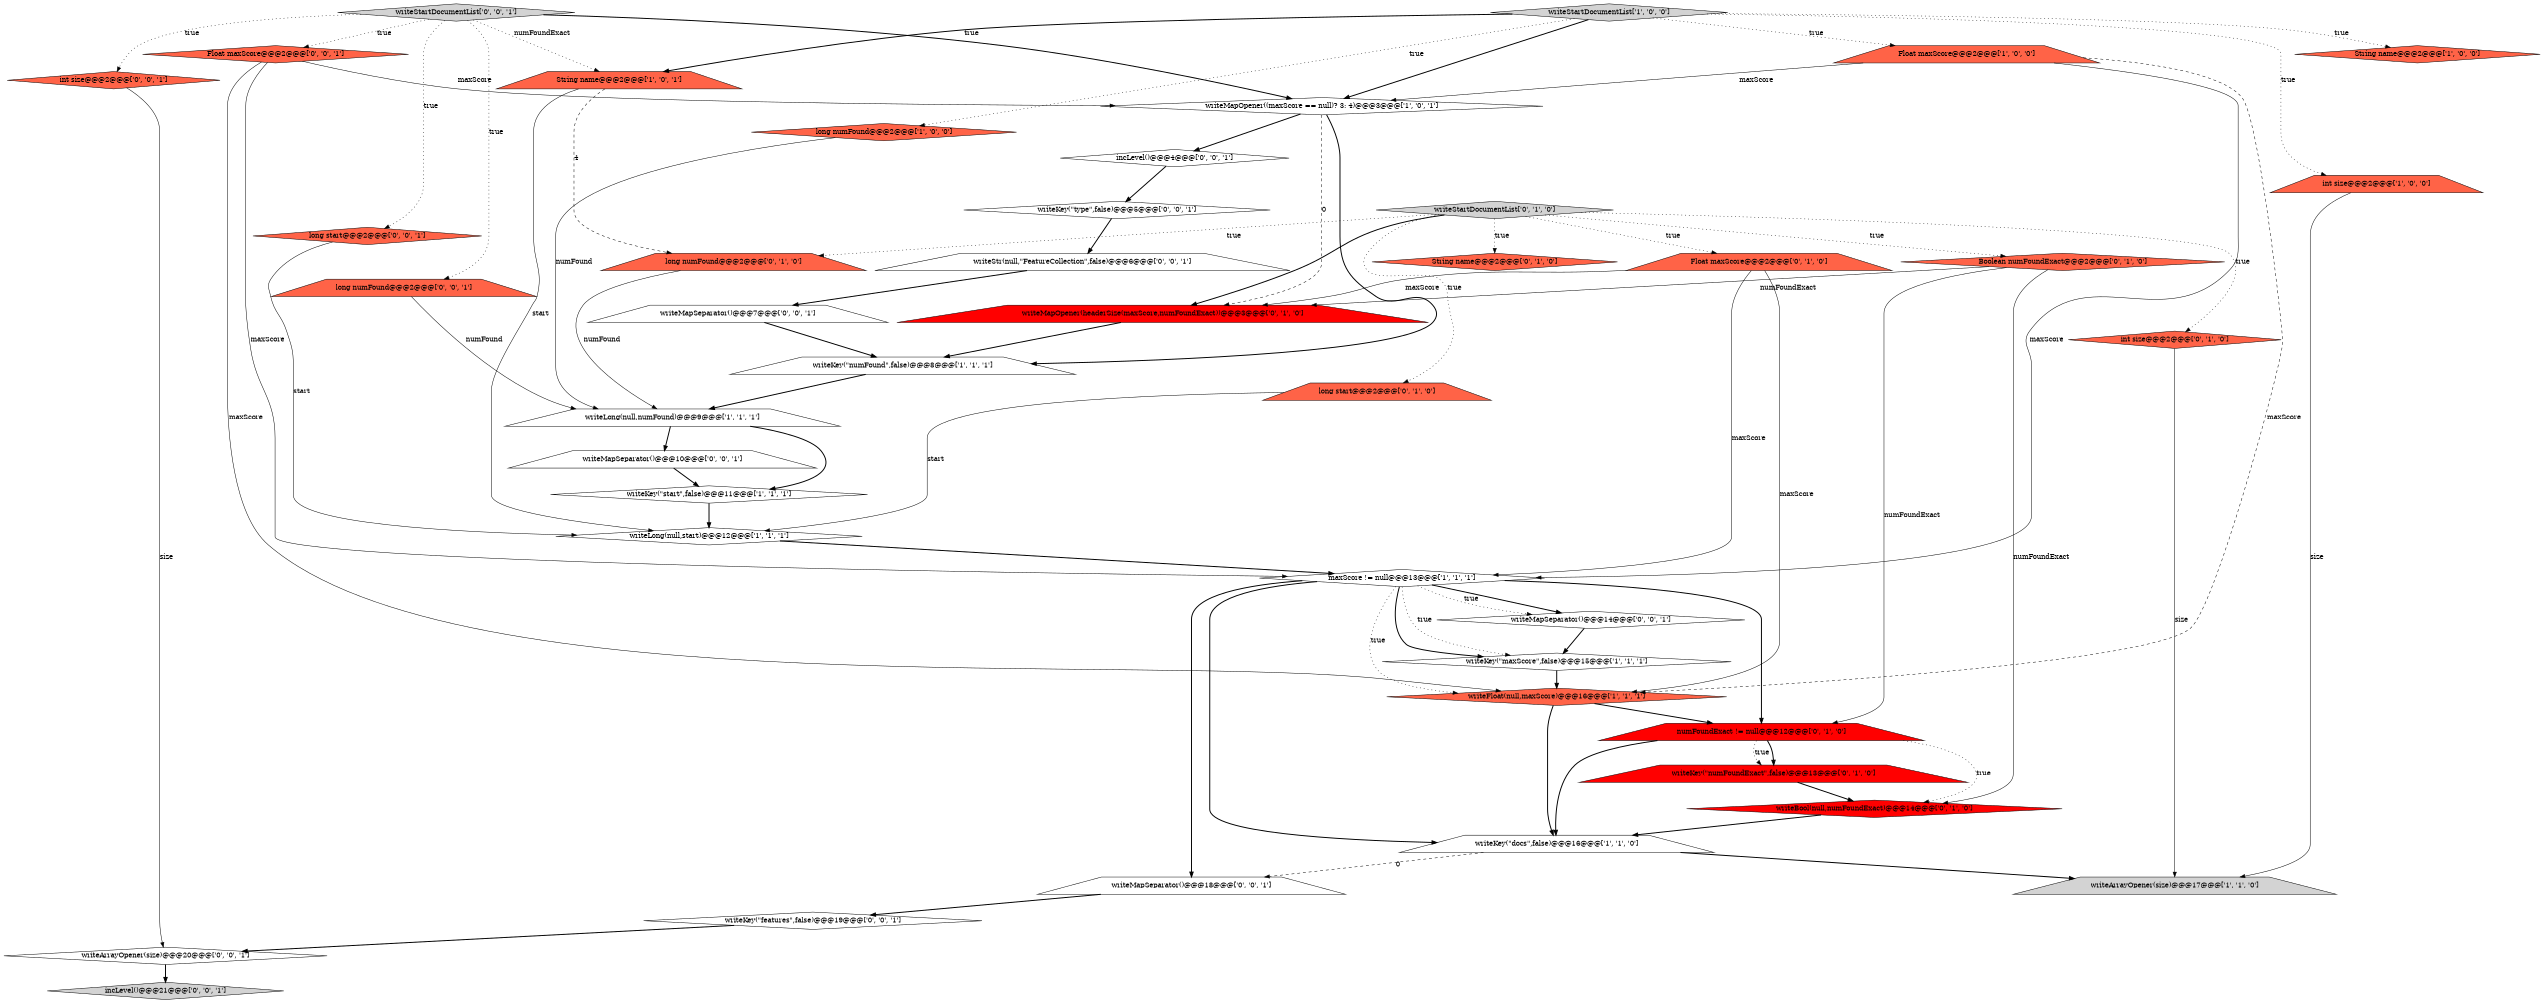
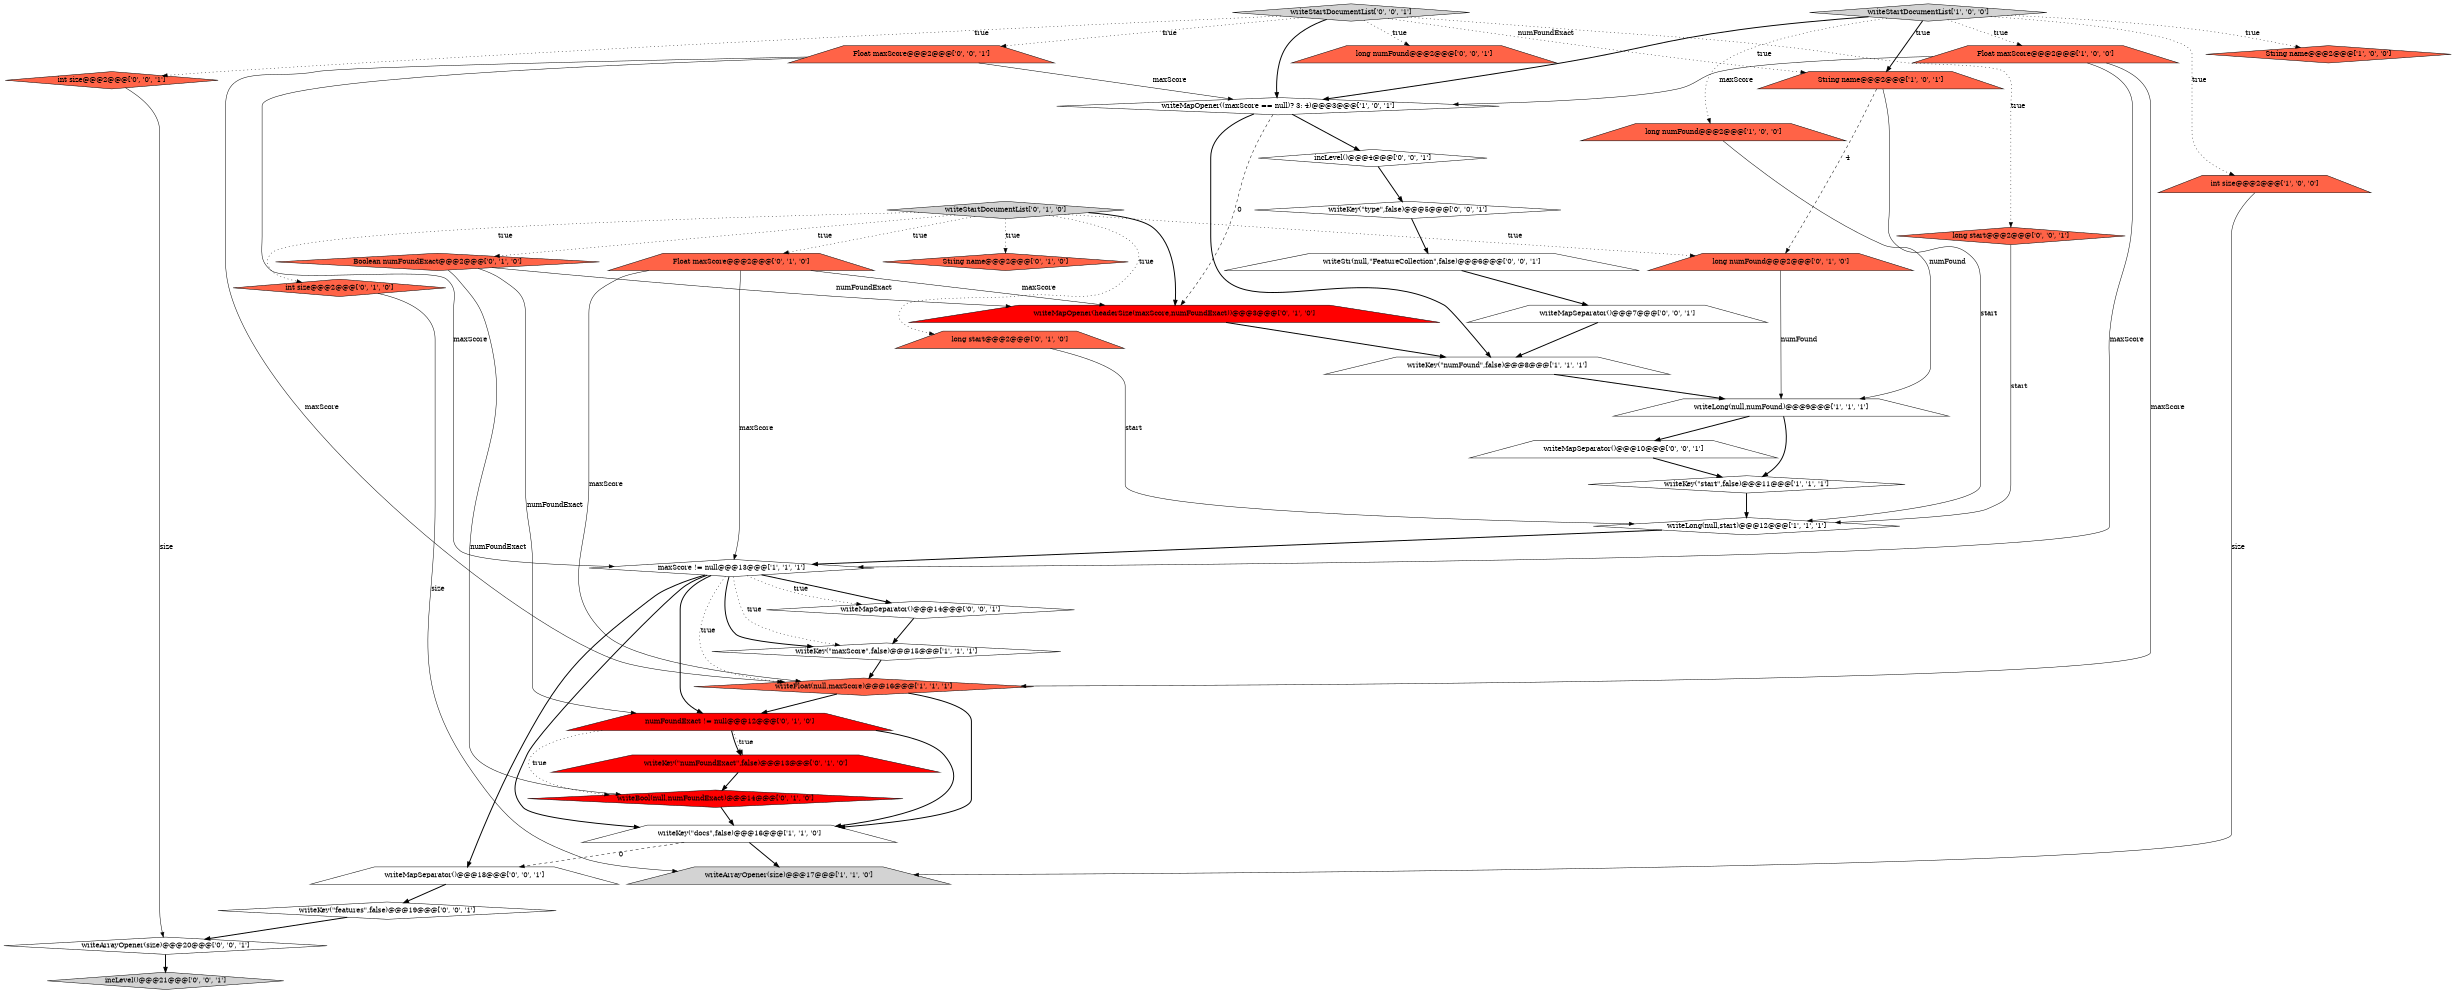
node "Float maxScore@@@2@@@['0', '0', '1']": shape diamond -> trapezium
node "long numFound@@@2@@@['1', '0', '0']": shape diamond -> trapezium
edge "long numFound@@@2@@@['0', '0', '1']" -> "writeLong(null,numFound)@@@9@@@['1', '1', '1']": removed, label "numFound"
edge "Float maxScore@@@2@@@['1', '0', '0']" -> "writeFloat(null,maxScore)@@@16@@@['1', '1', '1']": style dashed -> solid
